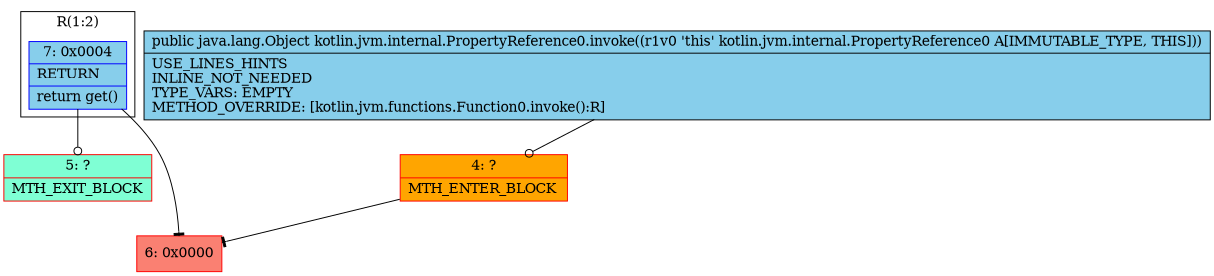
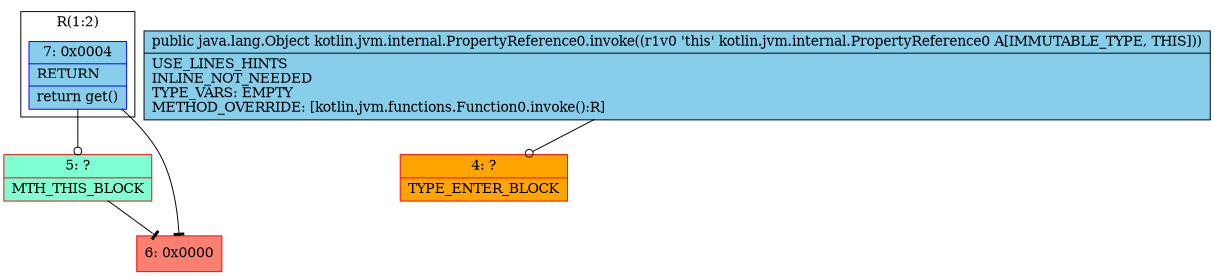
node "5: ?": text "MTH_EXIT_BLOCK" -> "MTH_THIS_BLOCK"
node "4: ?": text "MTH_ENTER_BLOCK" -> "TYPE_ENTER_BLOCK"
edge "4: ?" -> "6: 0x0000": now "5: ?" -> "6: 0x0000"
